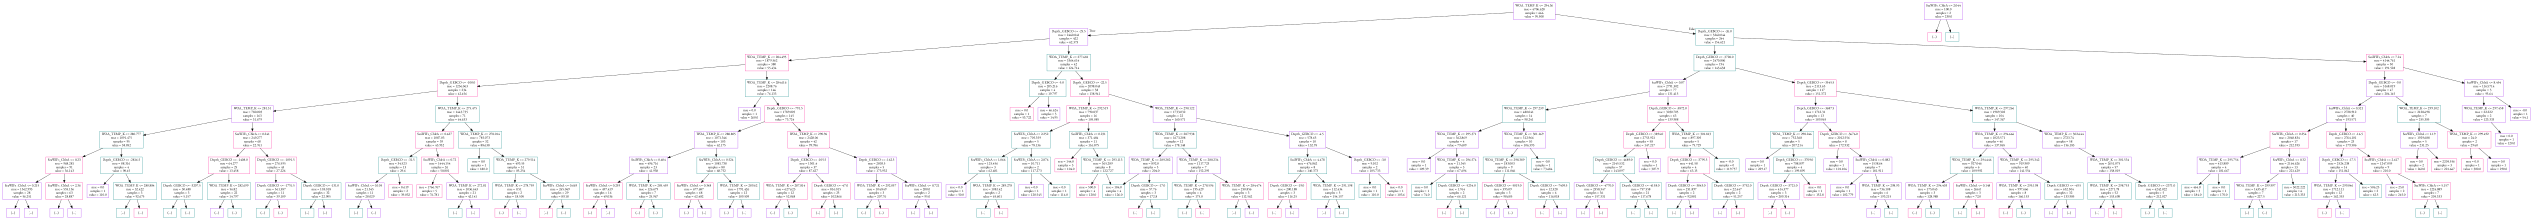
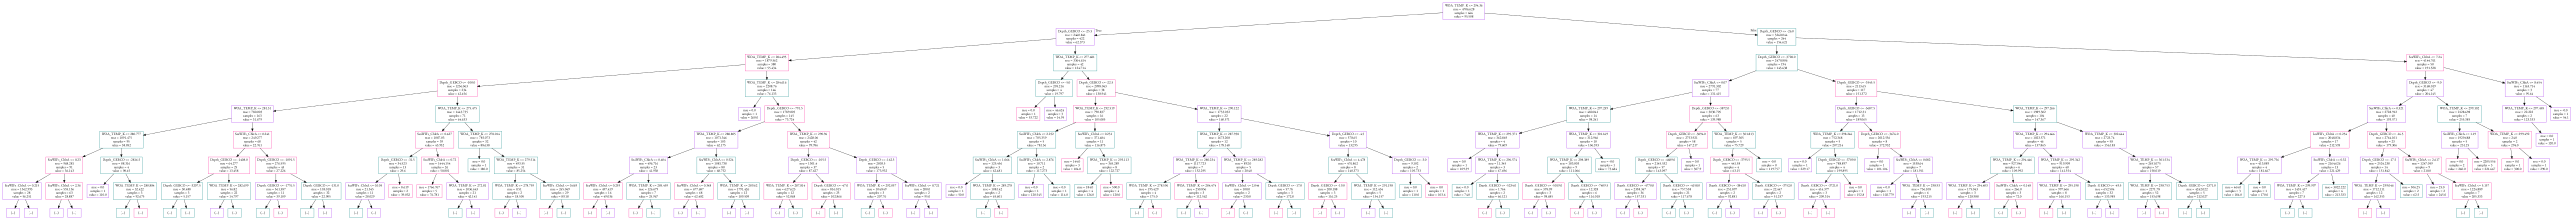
edge "WOA_TEMP_K <= 289.282 mse = 892.0 samples = 5 value = 204.0" -> "mse = 184.0 samples = 4 value = 126.0": now "WOA_TEMP_K <= 289.282 mse = 892.0 samples = 5 value = 204.0" -> "SeaWIFs_ChlrA <= 2.044 mse = 100.0 samples = 2 value = 230.0"
